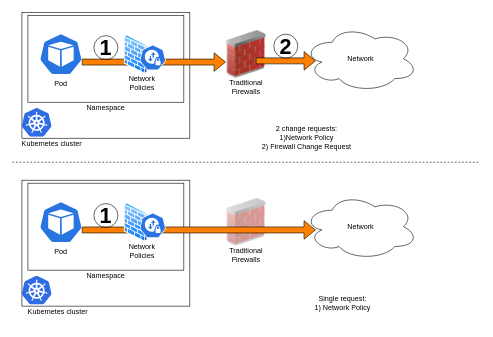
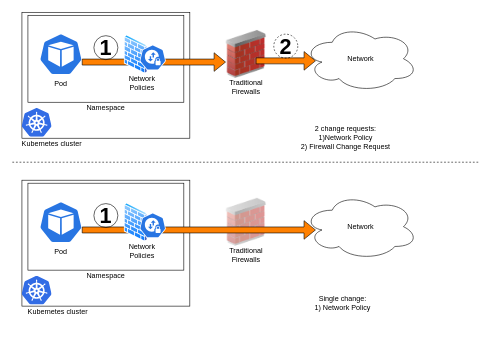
node "2": style solid -> dashed
node "2 change requests: 1)Network Policy 2) Firewall Change Request": moved (307, 138) -> (346, 138)
node "Single request: 1) Network Policy": label "Single request: 1) Network Policy" -> "Single change: 1) Network Policy"
